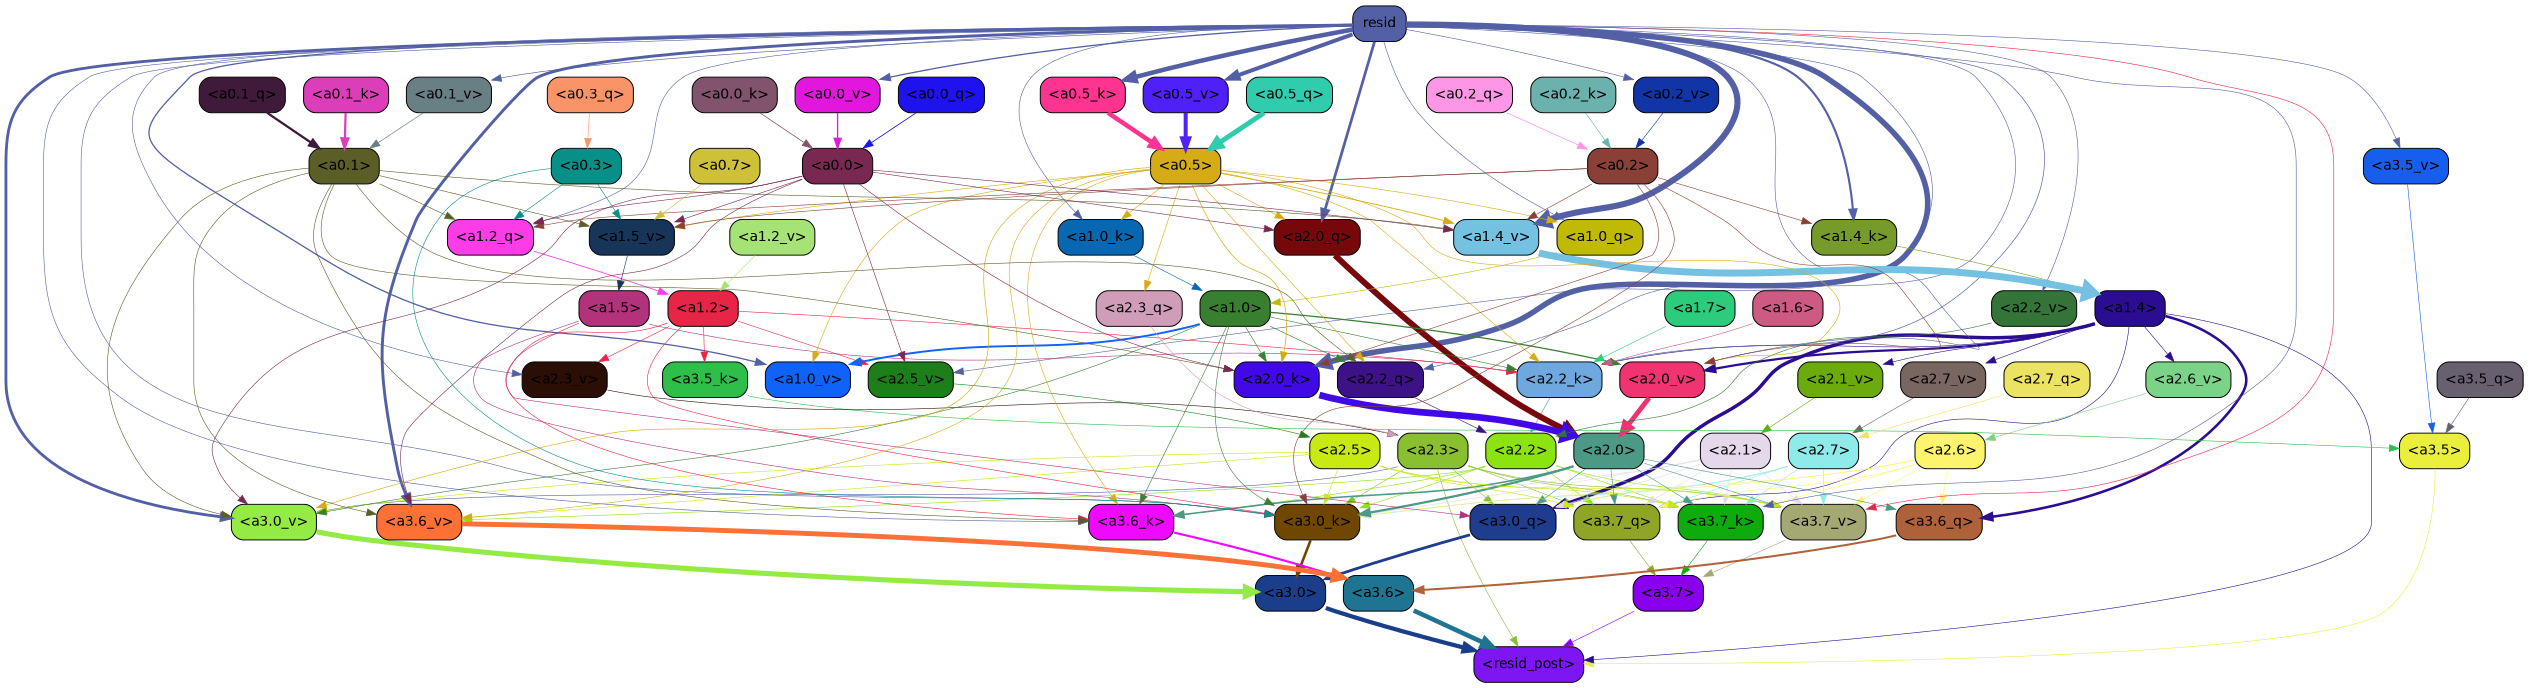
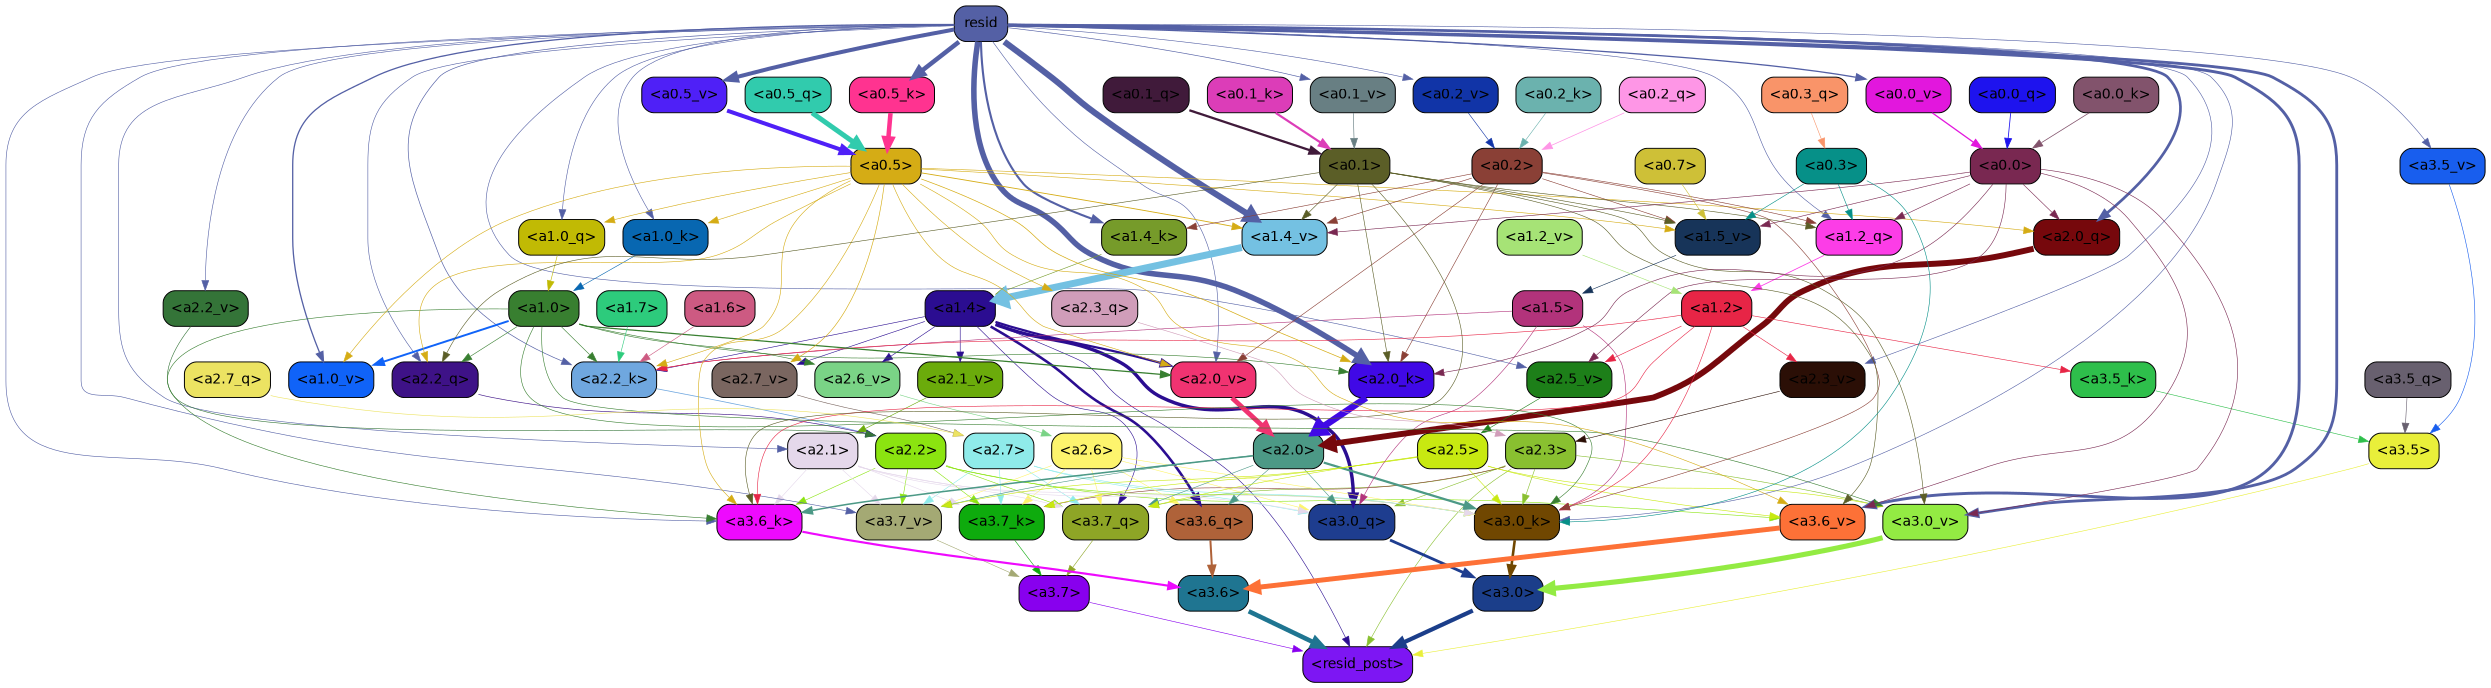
edge "resid" -> "<a3.7_v>": color #e72546 -> #5460a5
edge "resid" -> "<a3.7_k>": now "resid" -> "<a2.1>"
edge "<a1.0>" -> "<a2.6_v>": added
edge "<a0.5>" -> "<a3.0_v>": now "<a0.5>" -> "<a2.7_v>"
edge "<a2.0>" -> "<a3.7_k>": removed
edge "<a2.3>" -> "<a3.7_k>": color #89c030 -> #8a4036
edge "<a2.3>" -> "<a3.7_v>": removed
edge "<a2.3>" -> "<a3.0_v>": color #5460a5 -> #89c030
